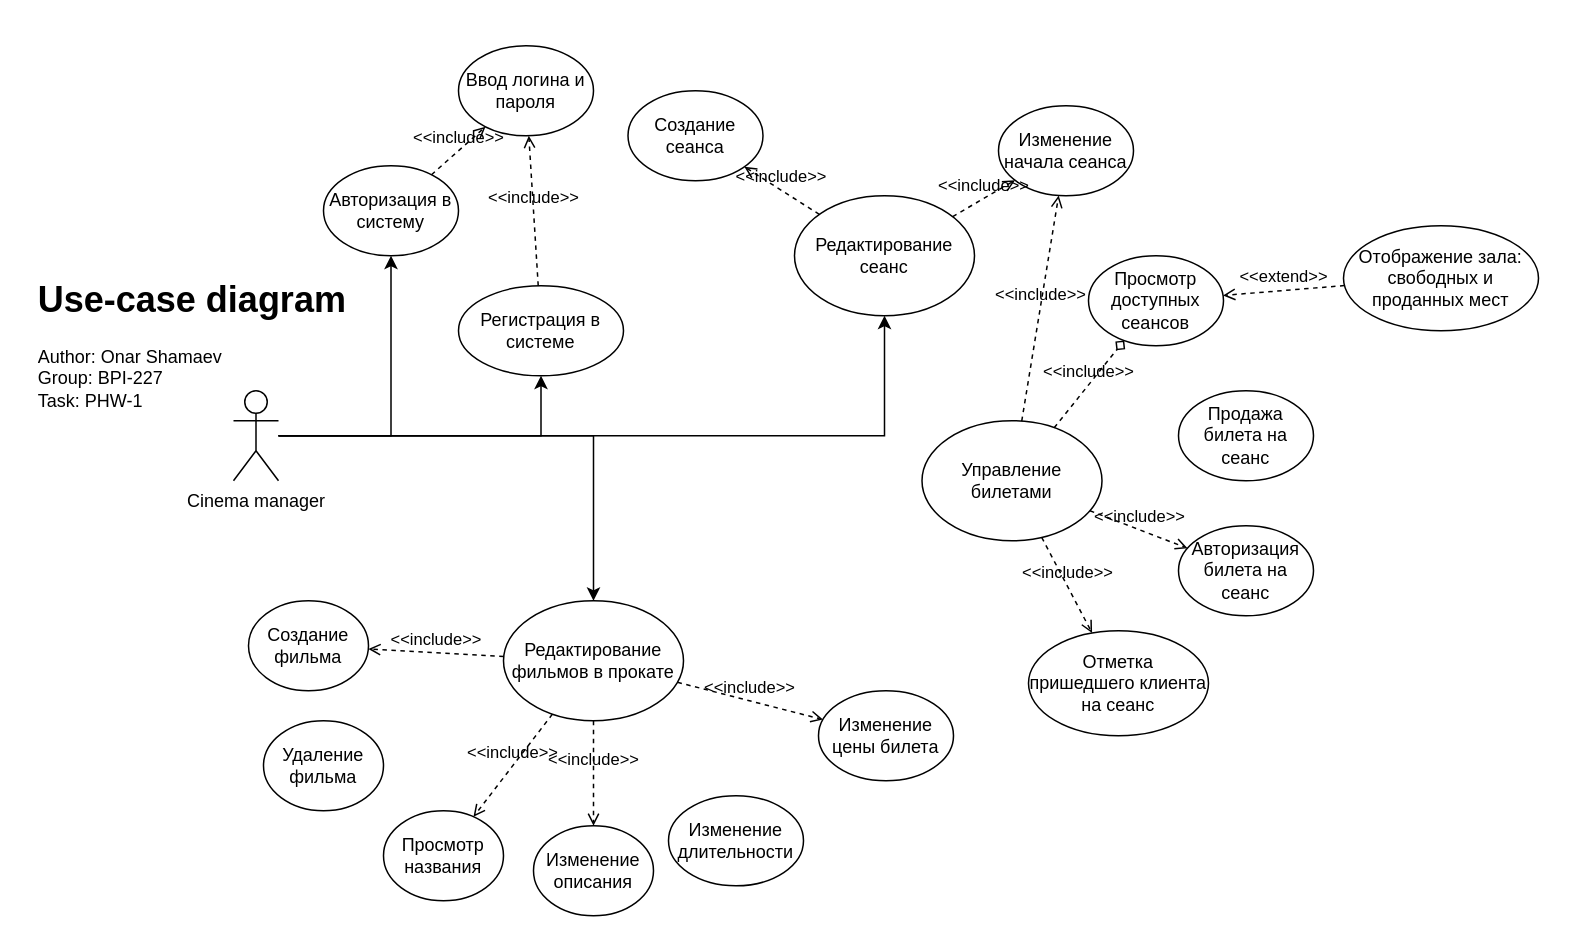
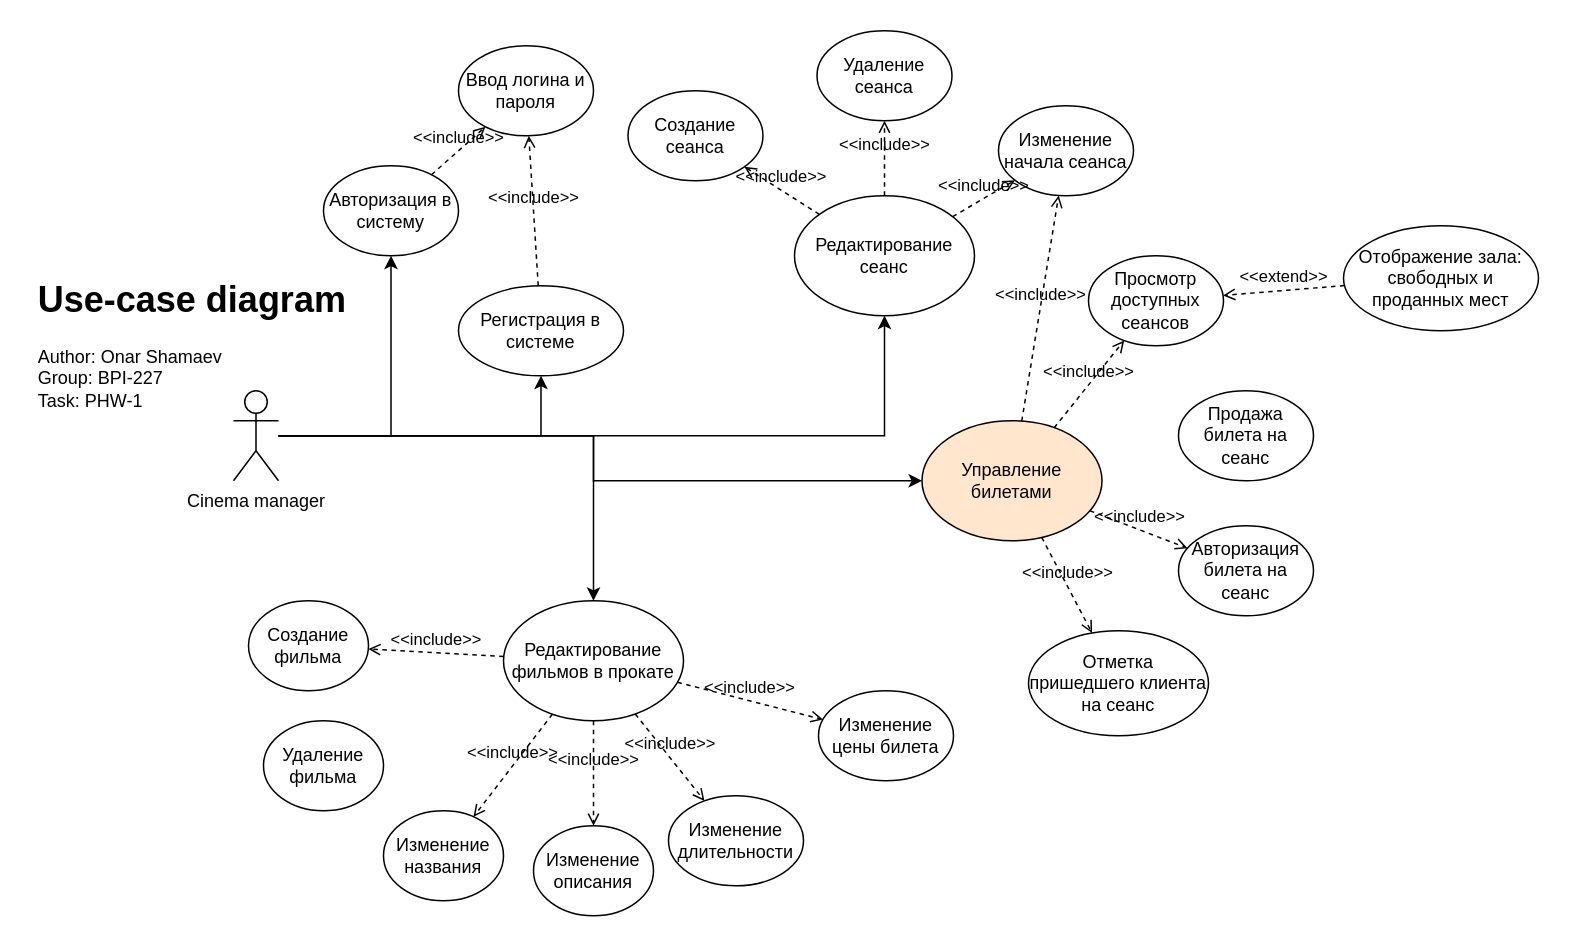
node "Удаление сеанса": added
edge "Редактирование сеанс" -> "Удаление сеанса": added, label "<<include>>"
edge "Управление билетами" -> "Просмотр доступных сеансов": arrowhead diamond -> open
edge "Cinema manager" -> "Управление билетами": added
node "Управление билетами": fillcolor #ffffff -> #ffe6cc
edge "Редактирование фильмов в прокате" -> "Изменение длительности": added, label "<<include>>"
node "Просмотр названия": label "Просмотр названия" -> "Изменение названия"
